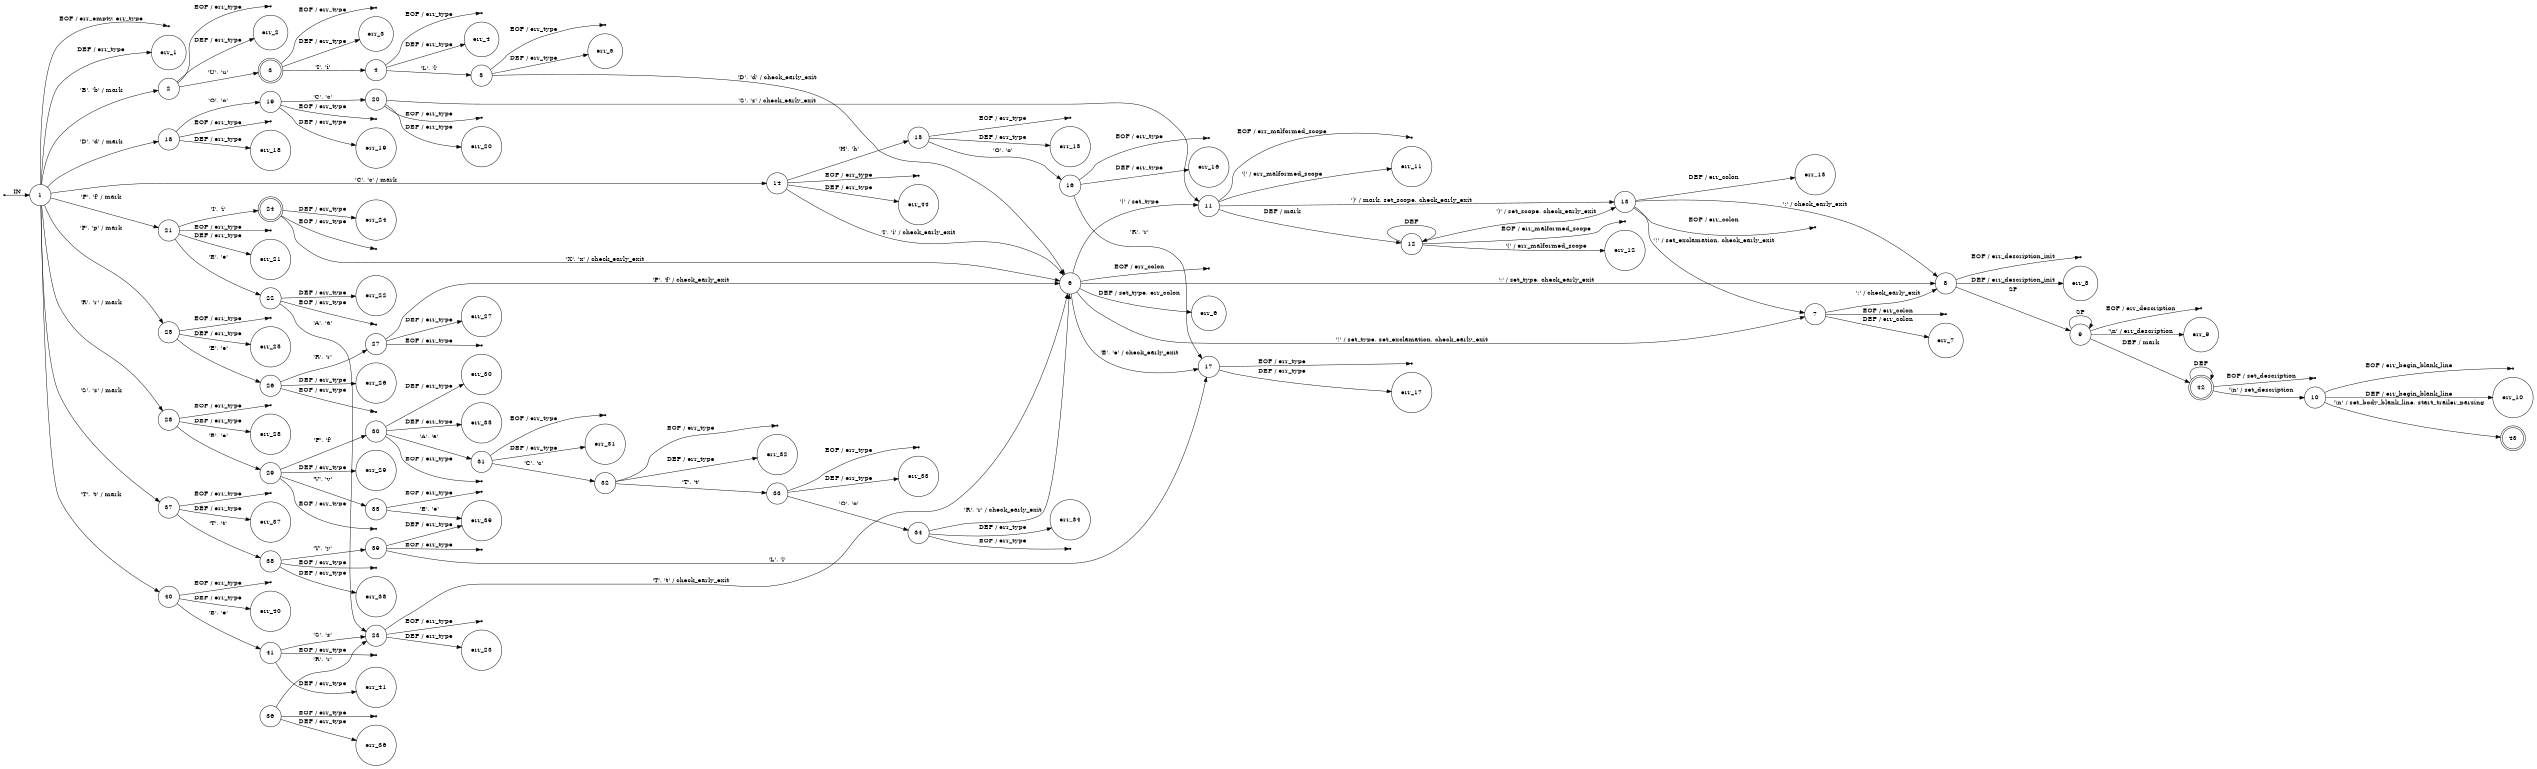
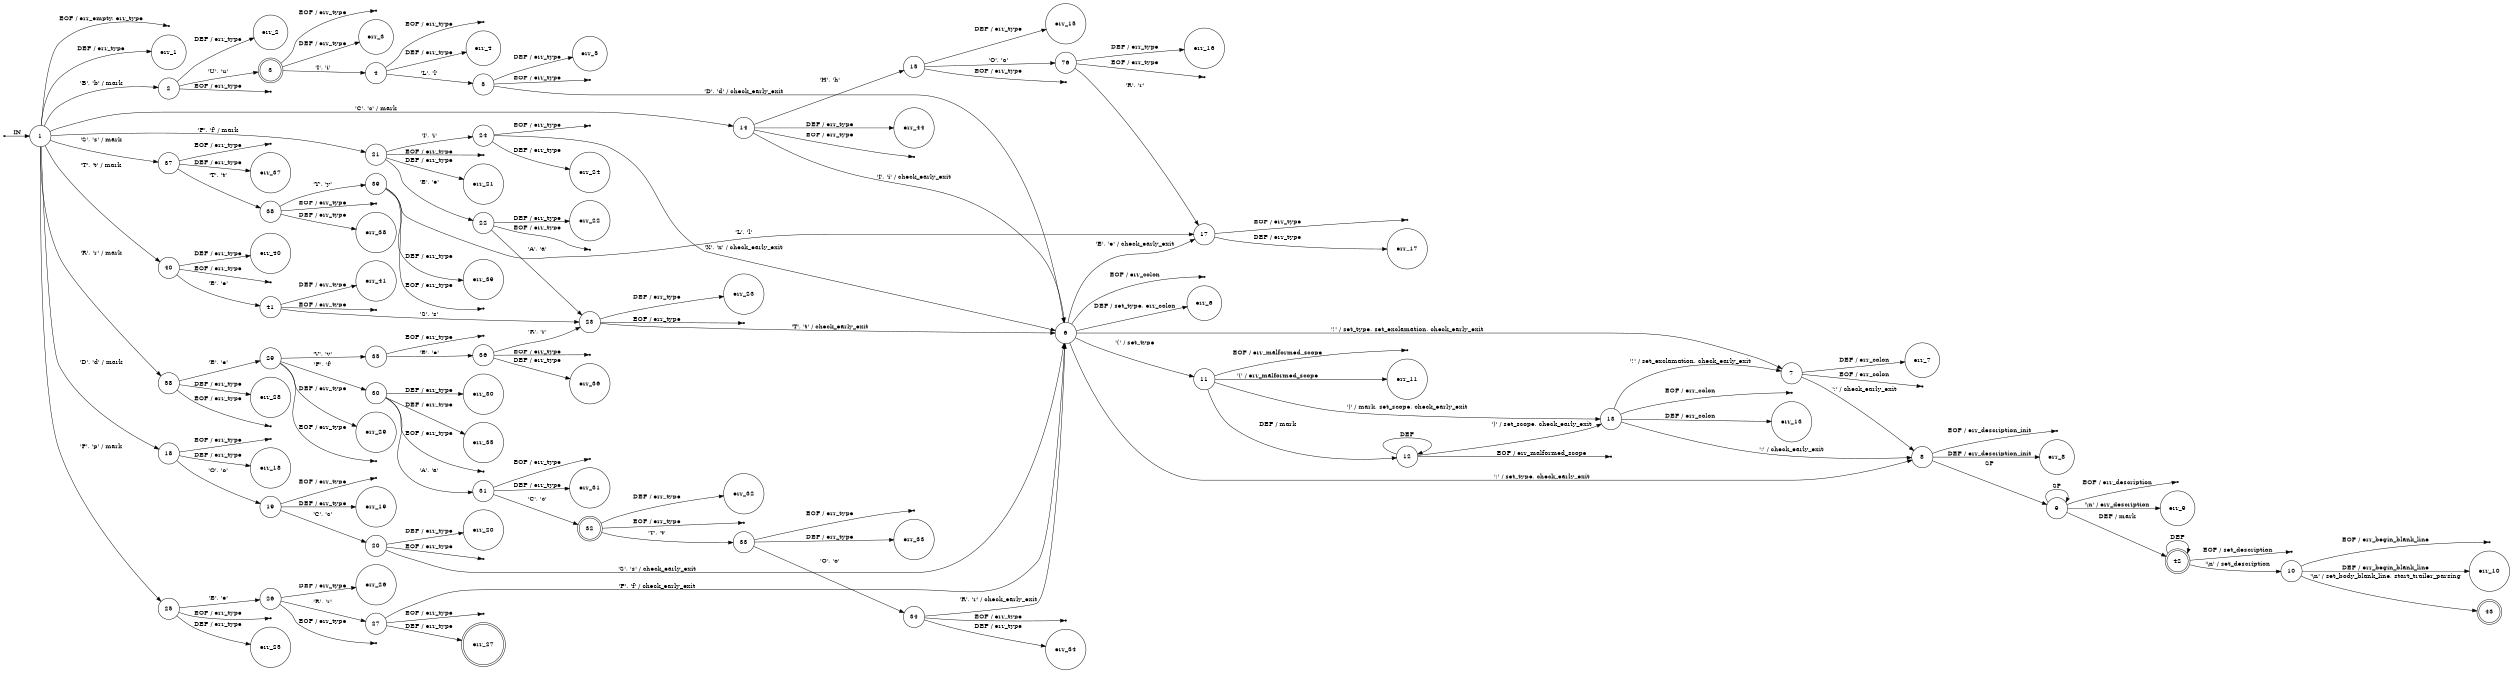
edge "20" -> "11": now "20" -> "6"
node "16": label "16" -> "76"
node "24": shape doublecircle -> circle
node "err_12": removed
node "err_27": shape circle -> doublecircle
node "28": label "28" -> "58"
node "32": shape circle -> doublecircle
edge "35" -> "err_39": now "35" -> "36"
